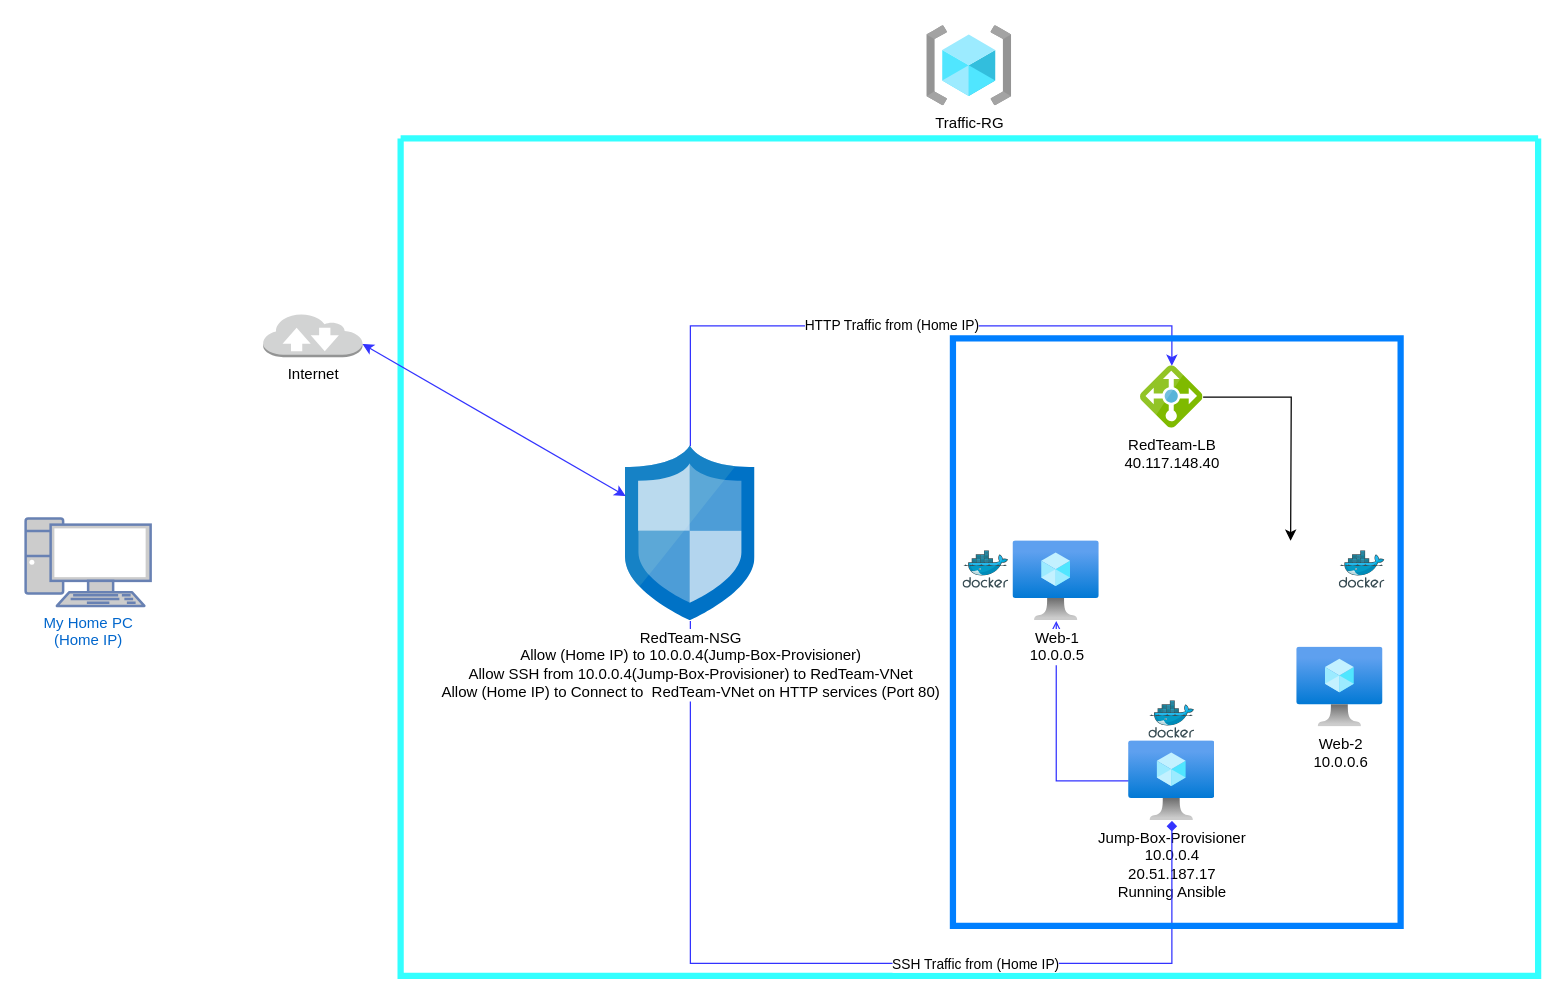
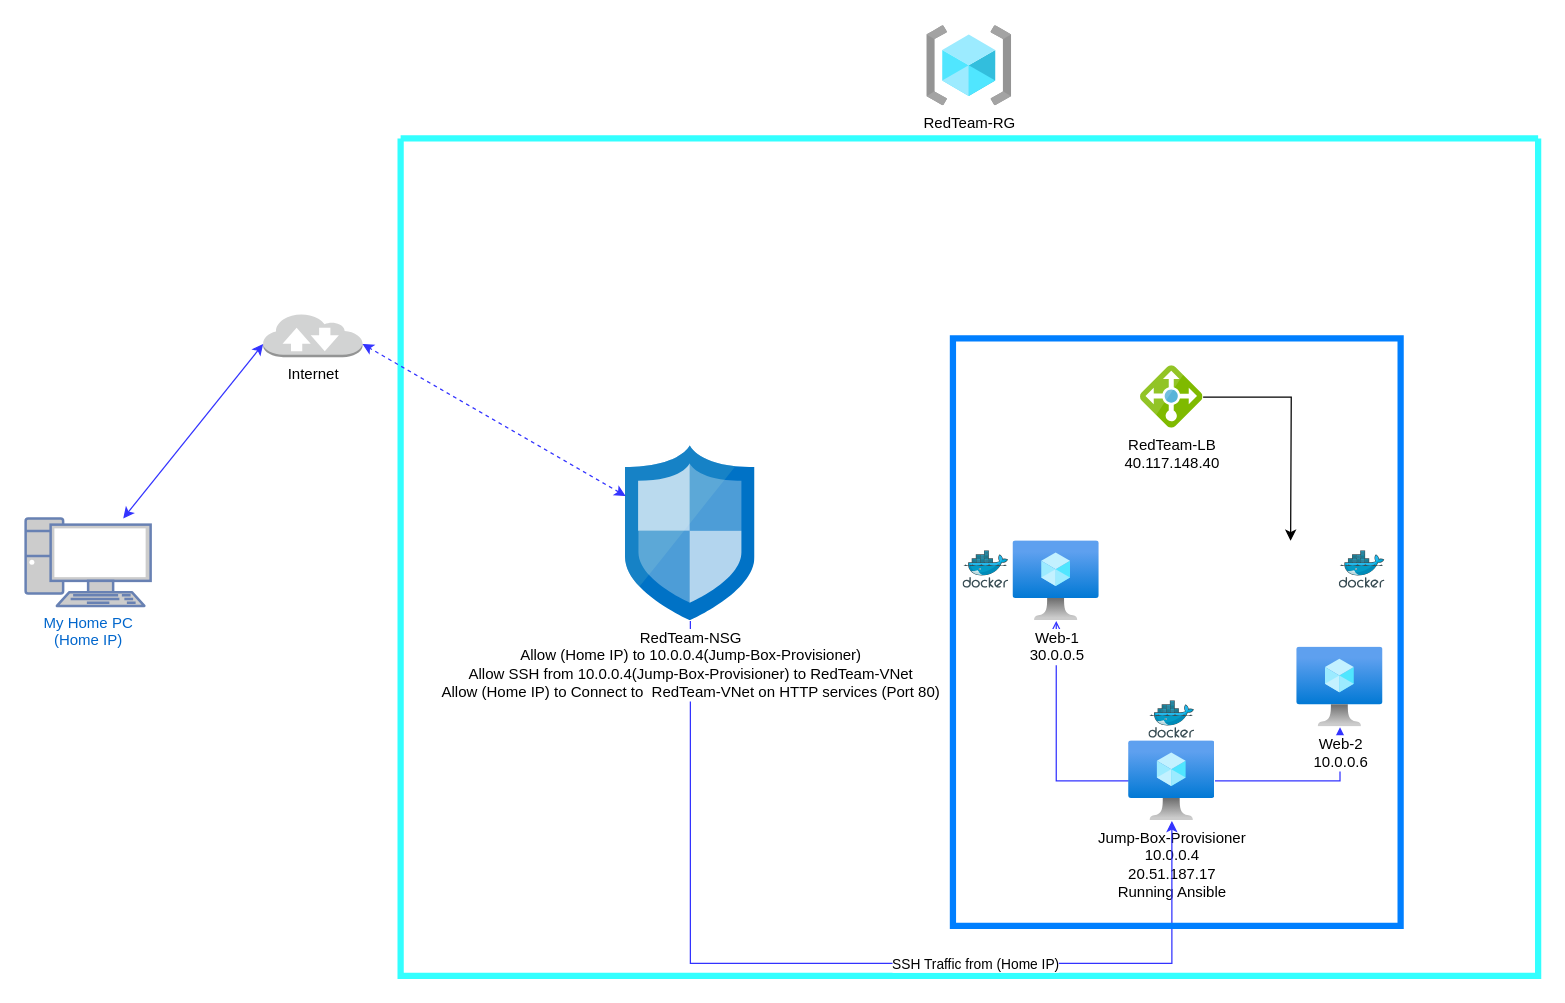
node "Traffic-RG": label "Traffic-RG" -> "RedTeam-RG"
edge "RedTeam-NSG Allow (Home IP) to 10.0.0.4(Jump-Box-Provisioner) Allow SSH from 10.0.0.4(Jump-Box-Provisioner) to RedTeam-VNet Allow (Home IP) to Connect to RedTeam-VNet on HTTP services (Port 80)" -> "RedTeam-LB 40.117.148.40": removed, label "HTTP Traffic from (Home IP)"
edge "Internet" -- "RedTeam-NSG Allow (Home IP) to 10.0.0.4(Jump-Box-Provisioner) Allow SSH from 10.0.0.4(Jump-Box-Provisioner) to RedTeam-VNet Allow (Home IP) to Connect to RedTeam-VNet on HTTP services (Port 80)": style solid -> dashed
edge "Internet" -- "My Home PC (Home IP)": added
node "Web-1 10.0.0.5": label "Web-1 10.0.0.5" -> "Web-1 30.0.0.5"
edge "Jump-Box-Provisioner 10.0.0.4 20.51.187.17 Running Ansible" -> "Web-2 10.0.0.6": added
edge "RedTeam-NSG Allow (Home IP) to 10.0.0.4(Jump-Box-Provisioner) Allow SSH from 10.0.0.4(Jump-Box-Provisioner) to RedTeam-VNet Allow (Home IP) to Connect to RedTeam-VNet on HTTP services (Port 80)" -> "Jump-Box-Provisioner 10.0.0.4 20.51.187.17 Running Ansible": arrowhead diamond -> classic
